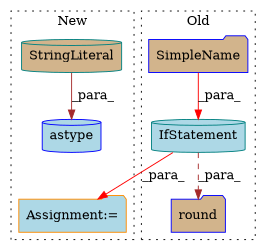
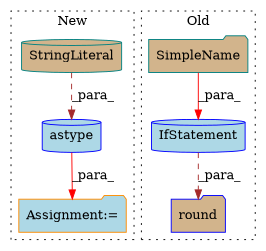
node "SimpleName": color blue -> teal
edge "StringLiteral" -> "astype": style solid -> dashed
node "IfStatement": color teal -> blue
edge "IfStatement" -> "Assignment:=": now "astype" -> "Assignment:="
